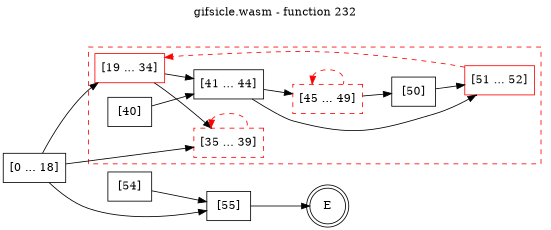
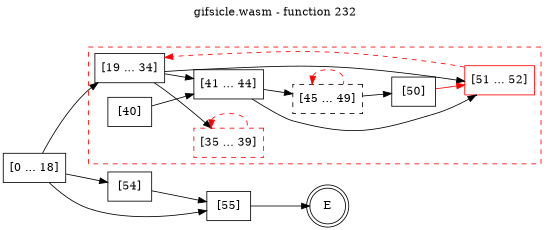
edge "[19 ... 34]" -> "[51 ... 52]": added
node "[19 ... 34]": color red -> black
edge "[50]" -> "[51 ... 52]": color black -> red
node "[45 ... 49]": color red -> black
edge "[0 ... 18]" -> "[35 ... 39]": now "[0 ... 18]" -> "[54]"
